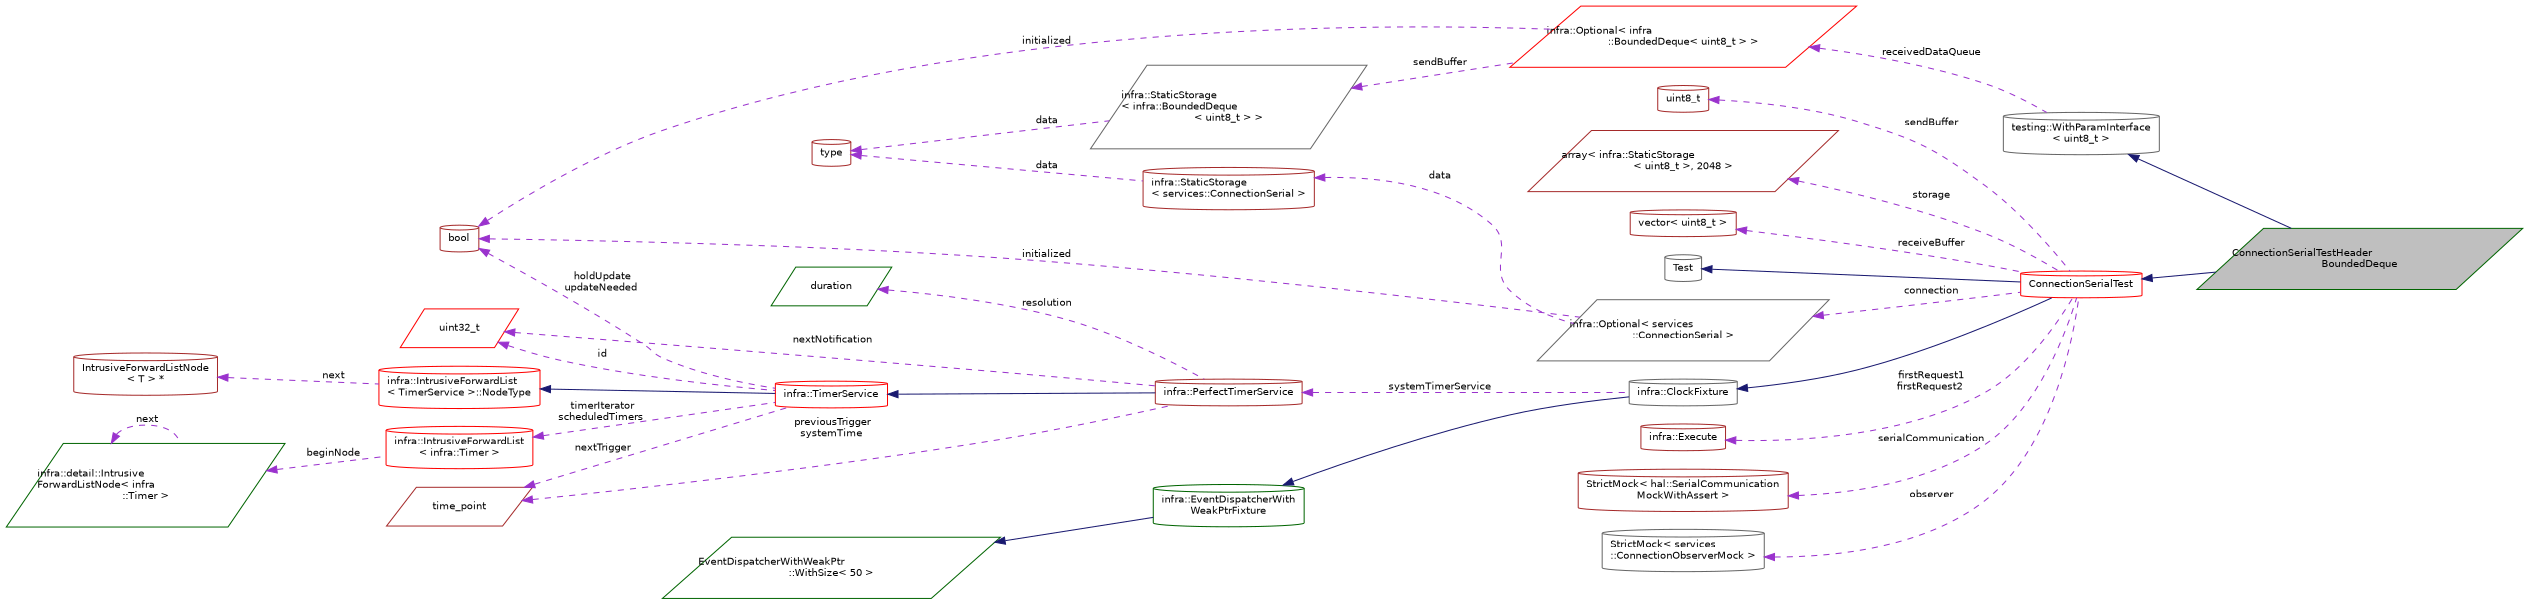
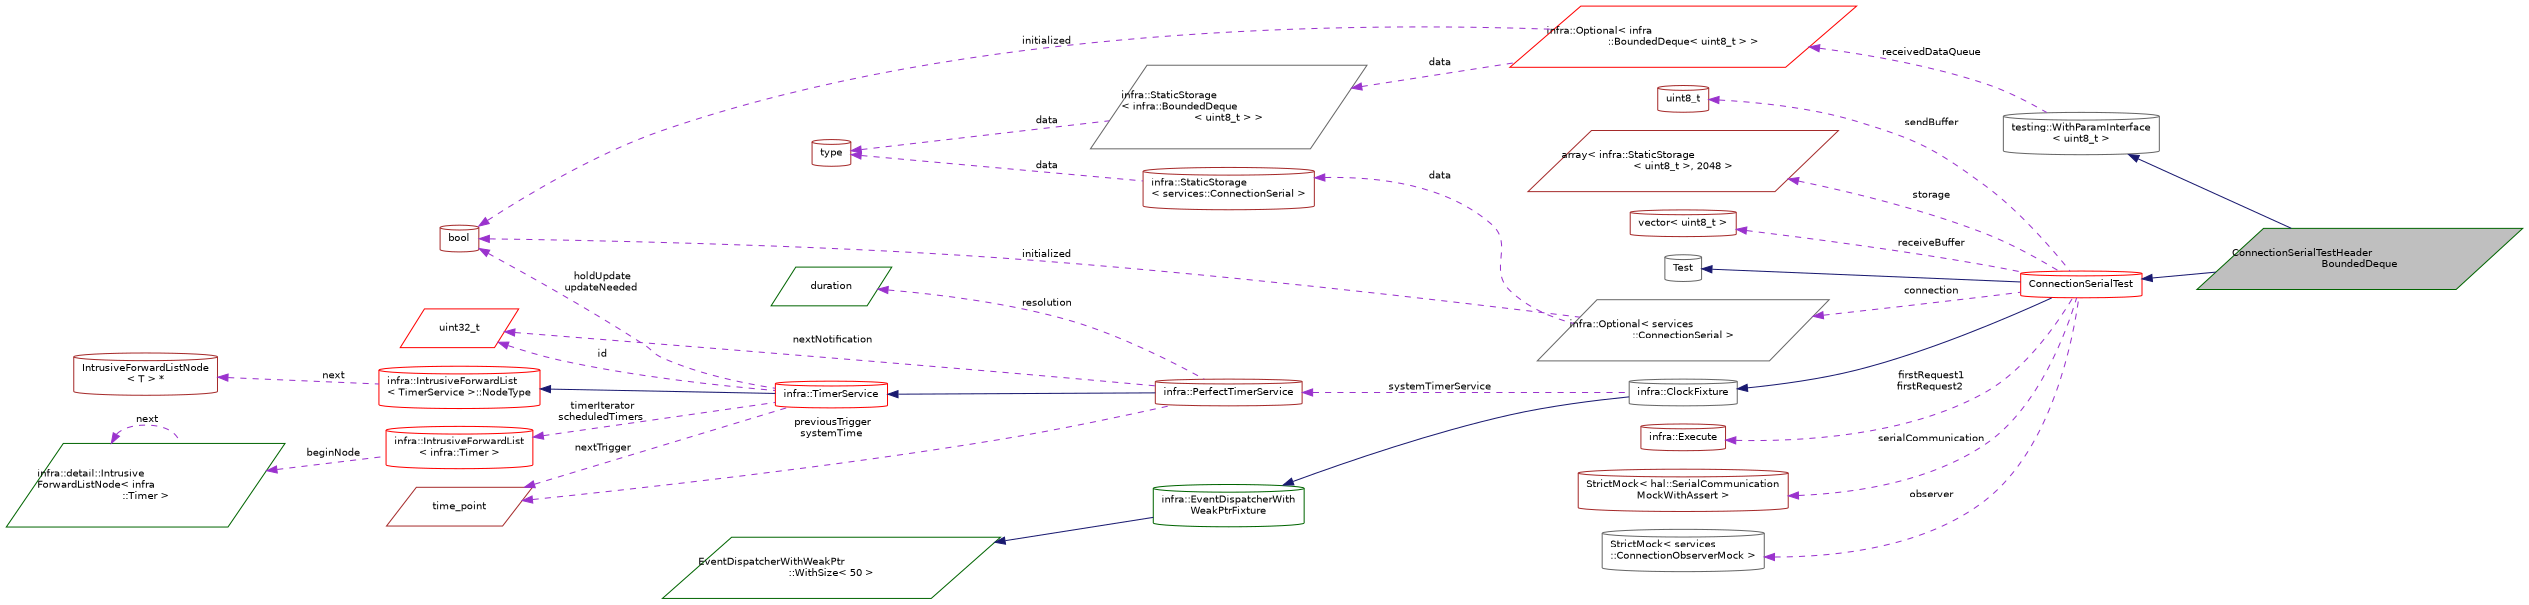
edge "infra::Optional< infra ::BoundedDeque< uint8_t > >" -> "infra::StaticStorage < infra::BoundedDeque < uint8_t > >": label " sendBuffer" -> " data"
